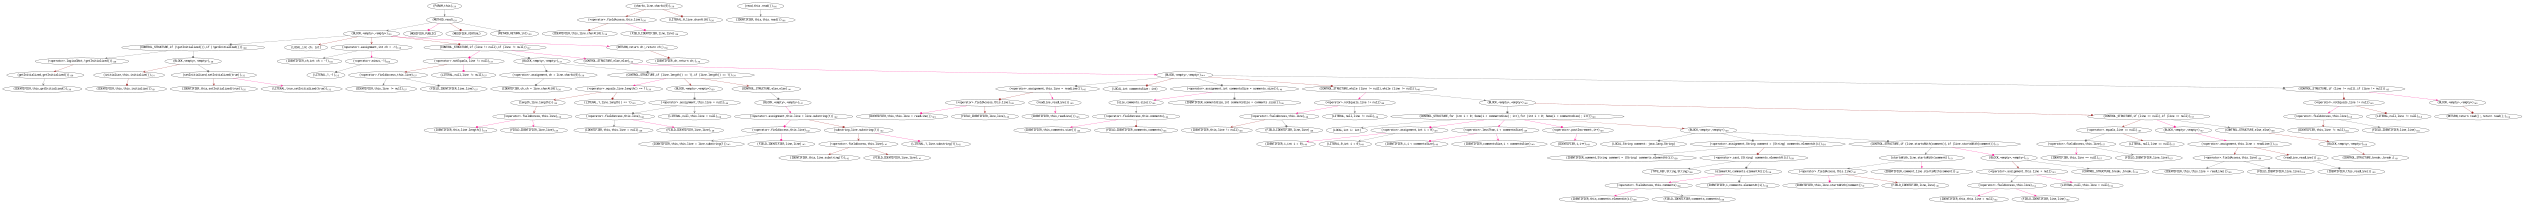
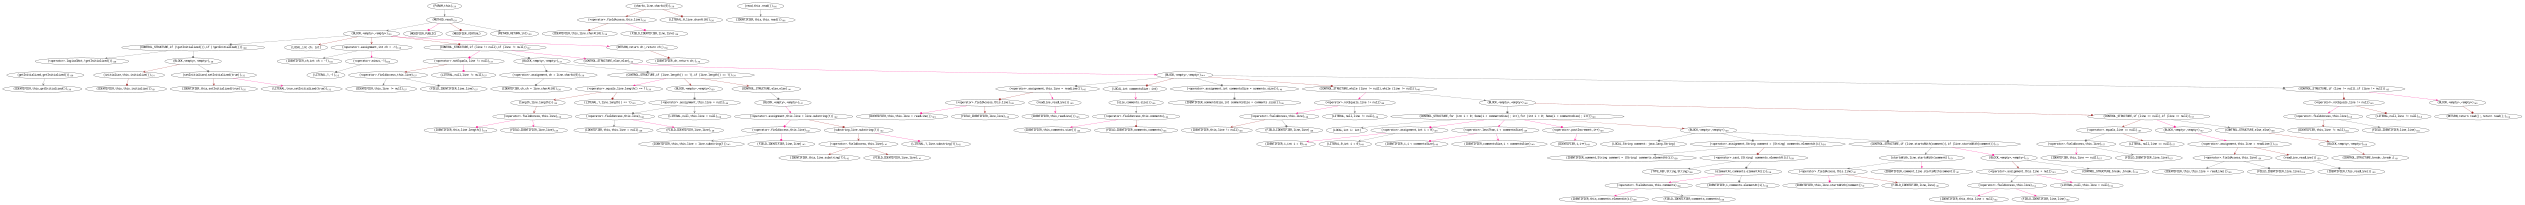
edge "(<operator>.logicalNot,!getInitialized())" -> "(getInitialized,getInitialized())": removed
edge "(<operator>.assignment,int commentsSize = comments.size())" -> "(size,comments.size())": now "(LOCAL,int commentsSize: int)" -> "(size,comments.size())"
